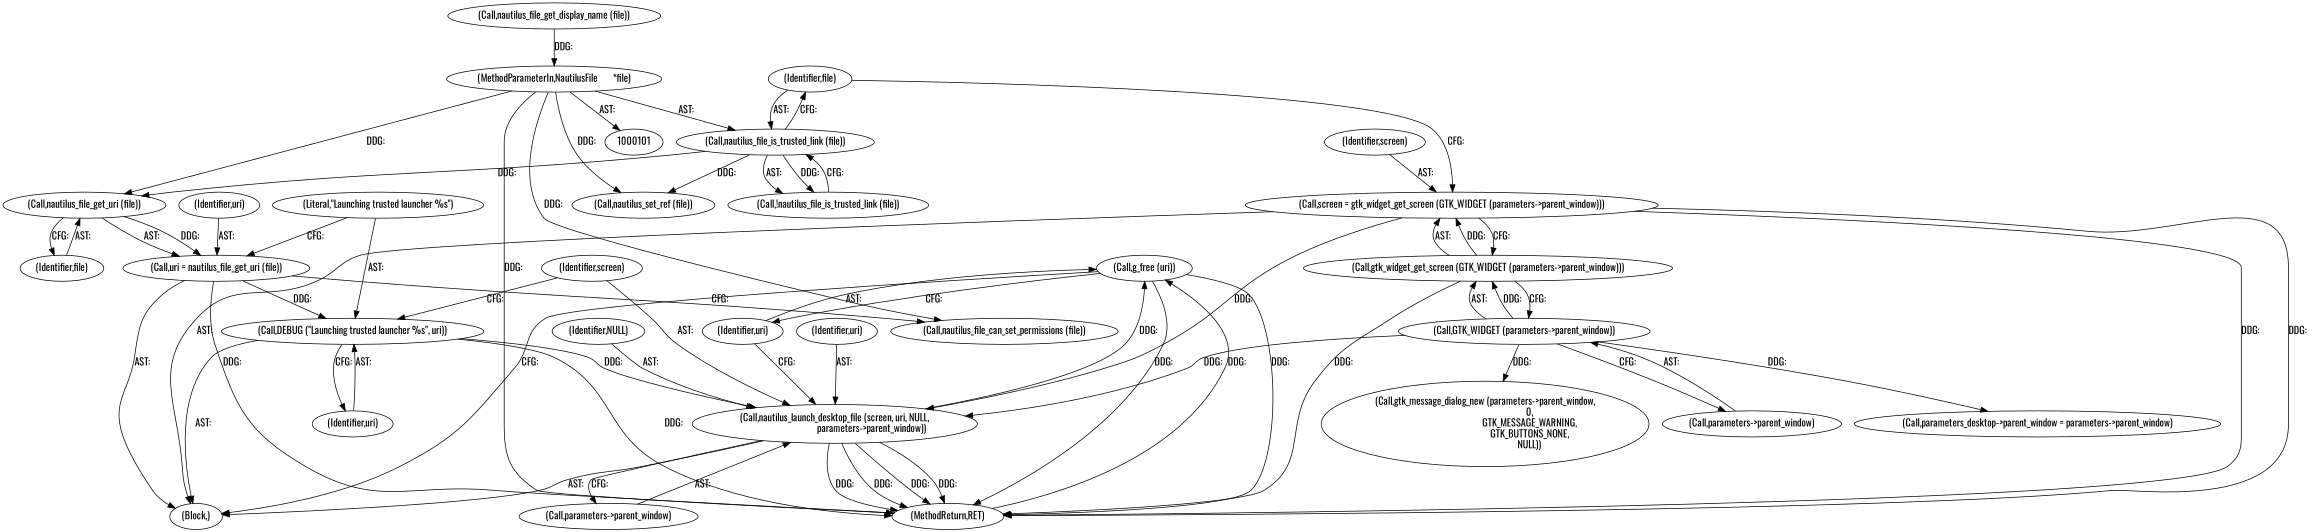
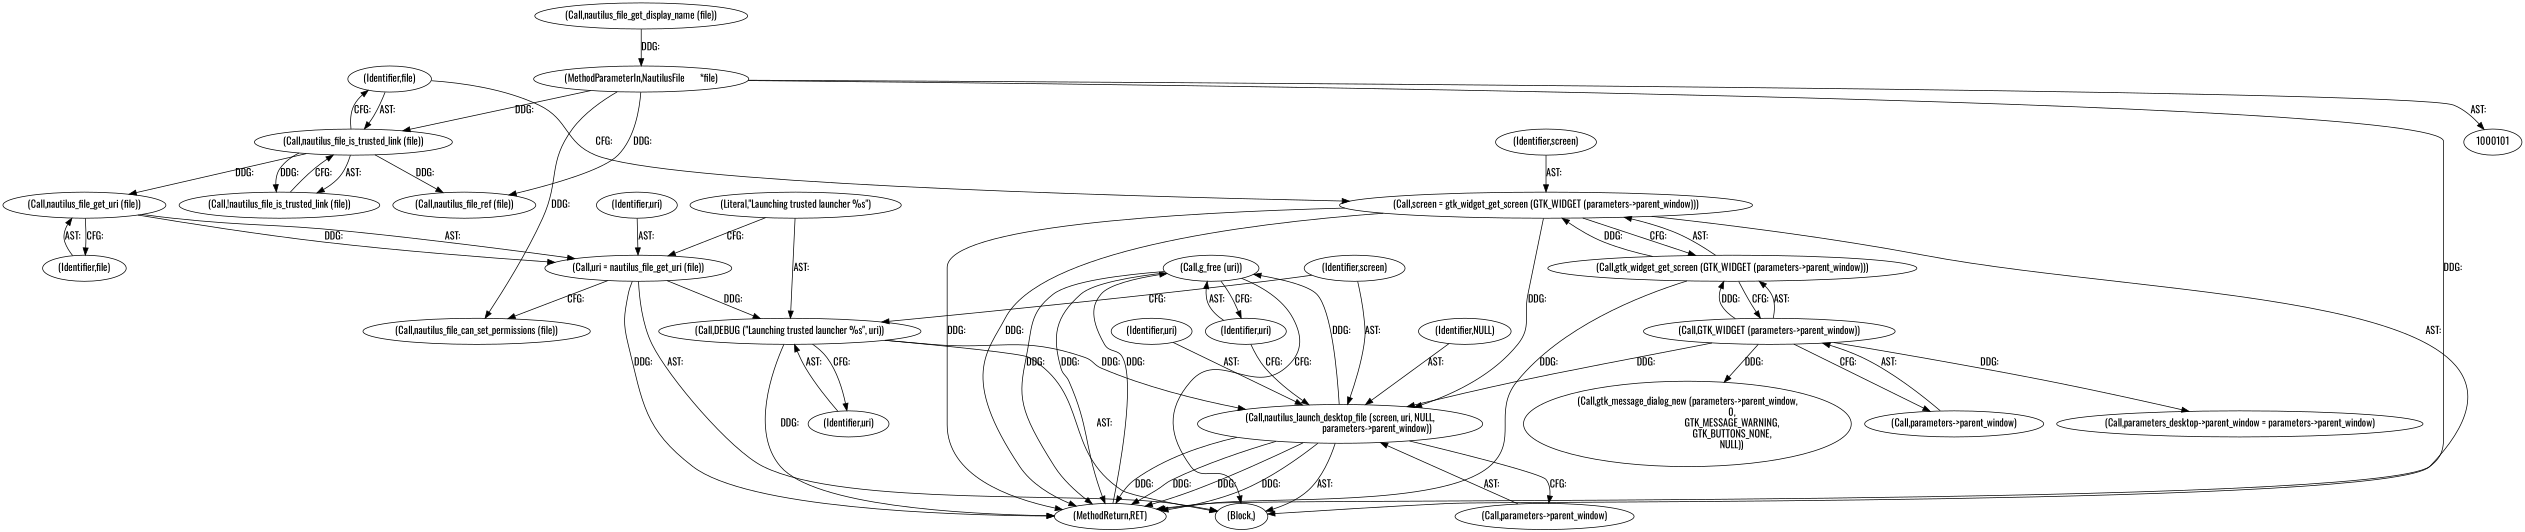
edge "(MethodParameterIn,NautilusFile       *file)" -> "(Call,nautilus_file_is_trusted_link (file))": label "AST: " -> "DDG: "
edge "(MethodParameterIn,NautilusFile       *file)" -> "(Call,nautilus_file_get_uri (file))": removed, label "DDG:"
node "(Call,nautilus_set_ref (file))": label "(Call,nautilus_set_ref (file))" -> "(Call,nautilus_file_ref (file))"
